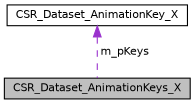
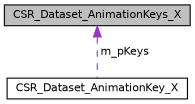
edge "CSR_Dataset_AnimationKeys_X" -> "CSR_Dataset_AnimationKey_X": reversed
